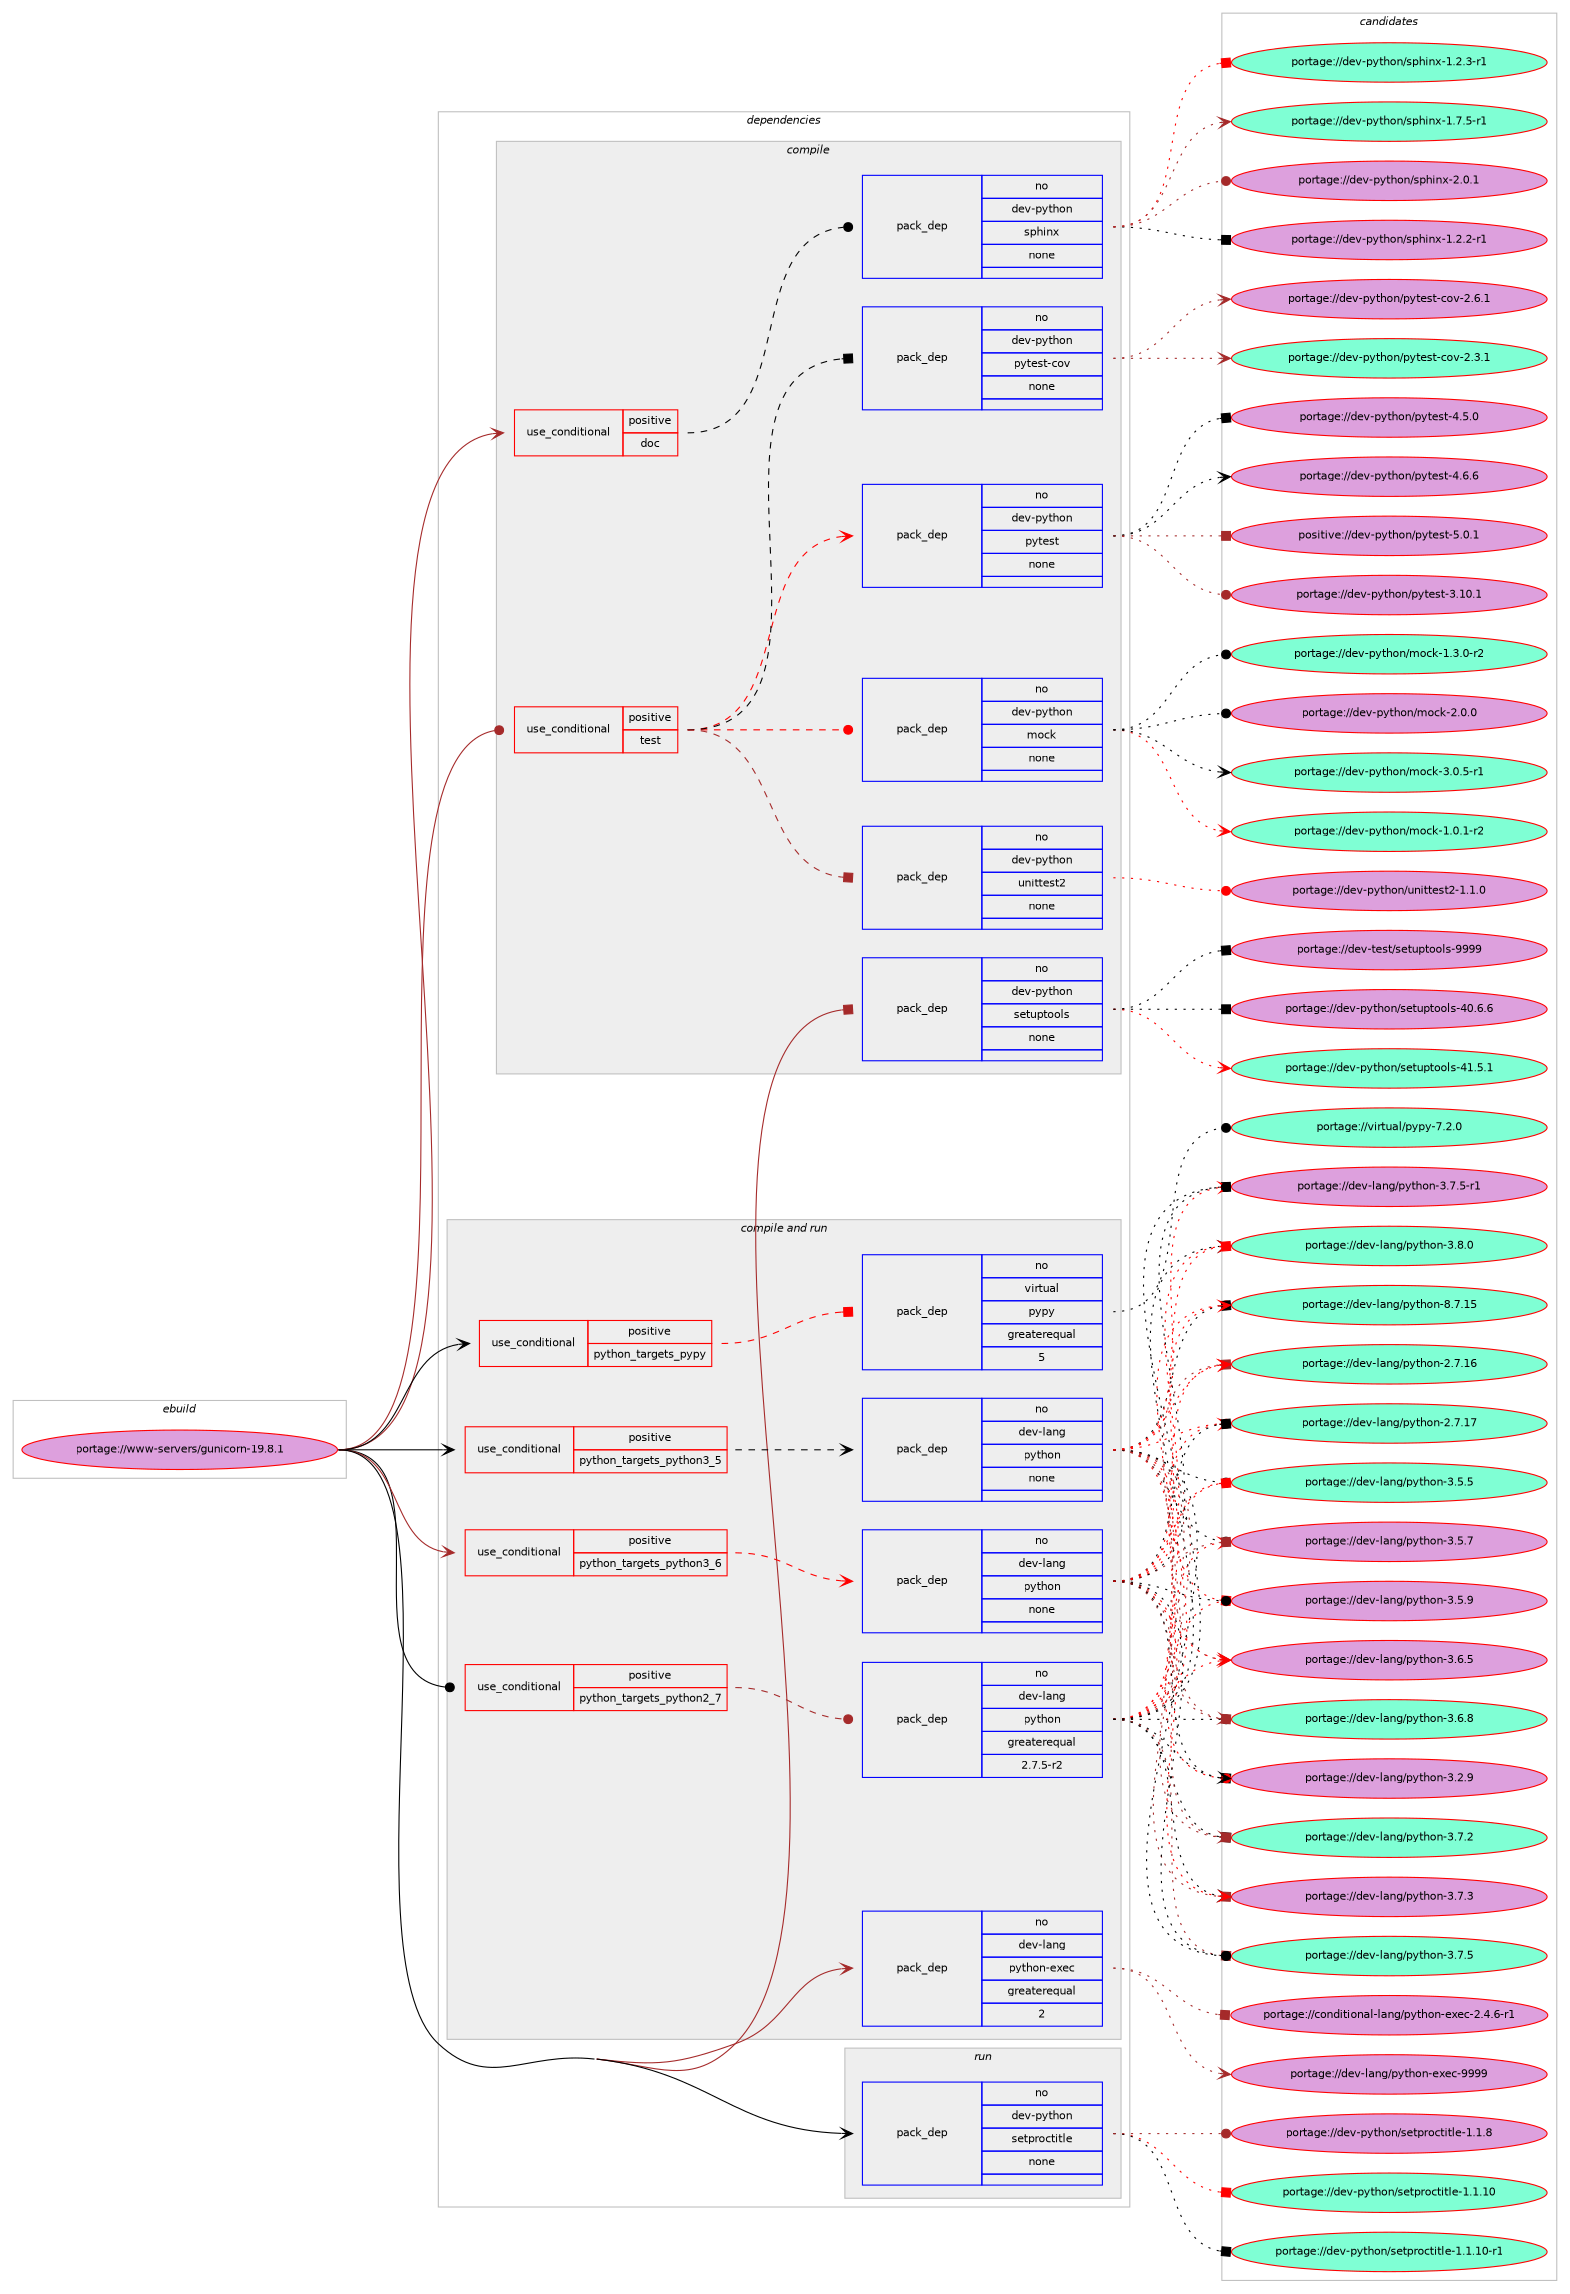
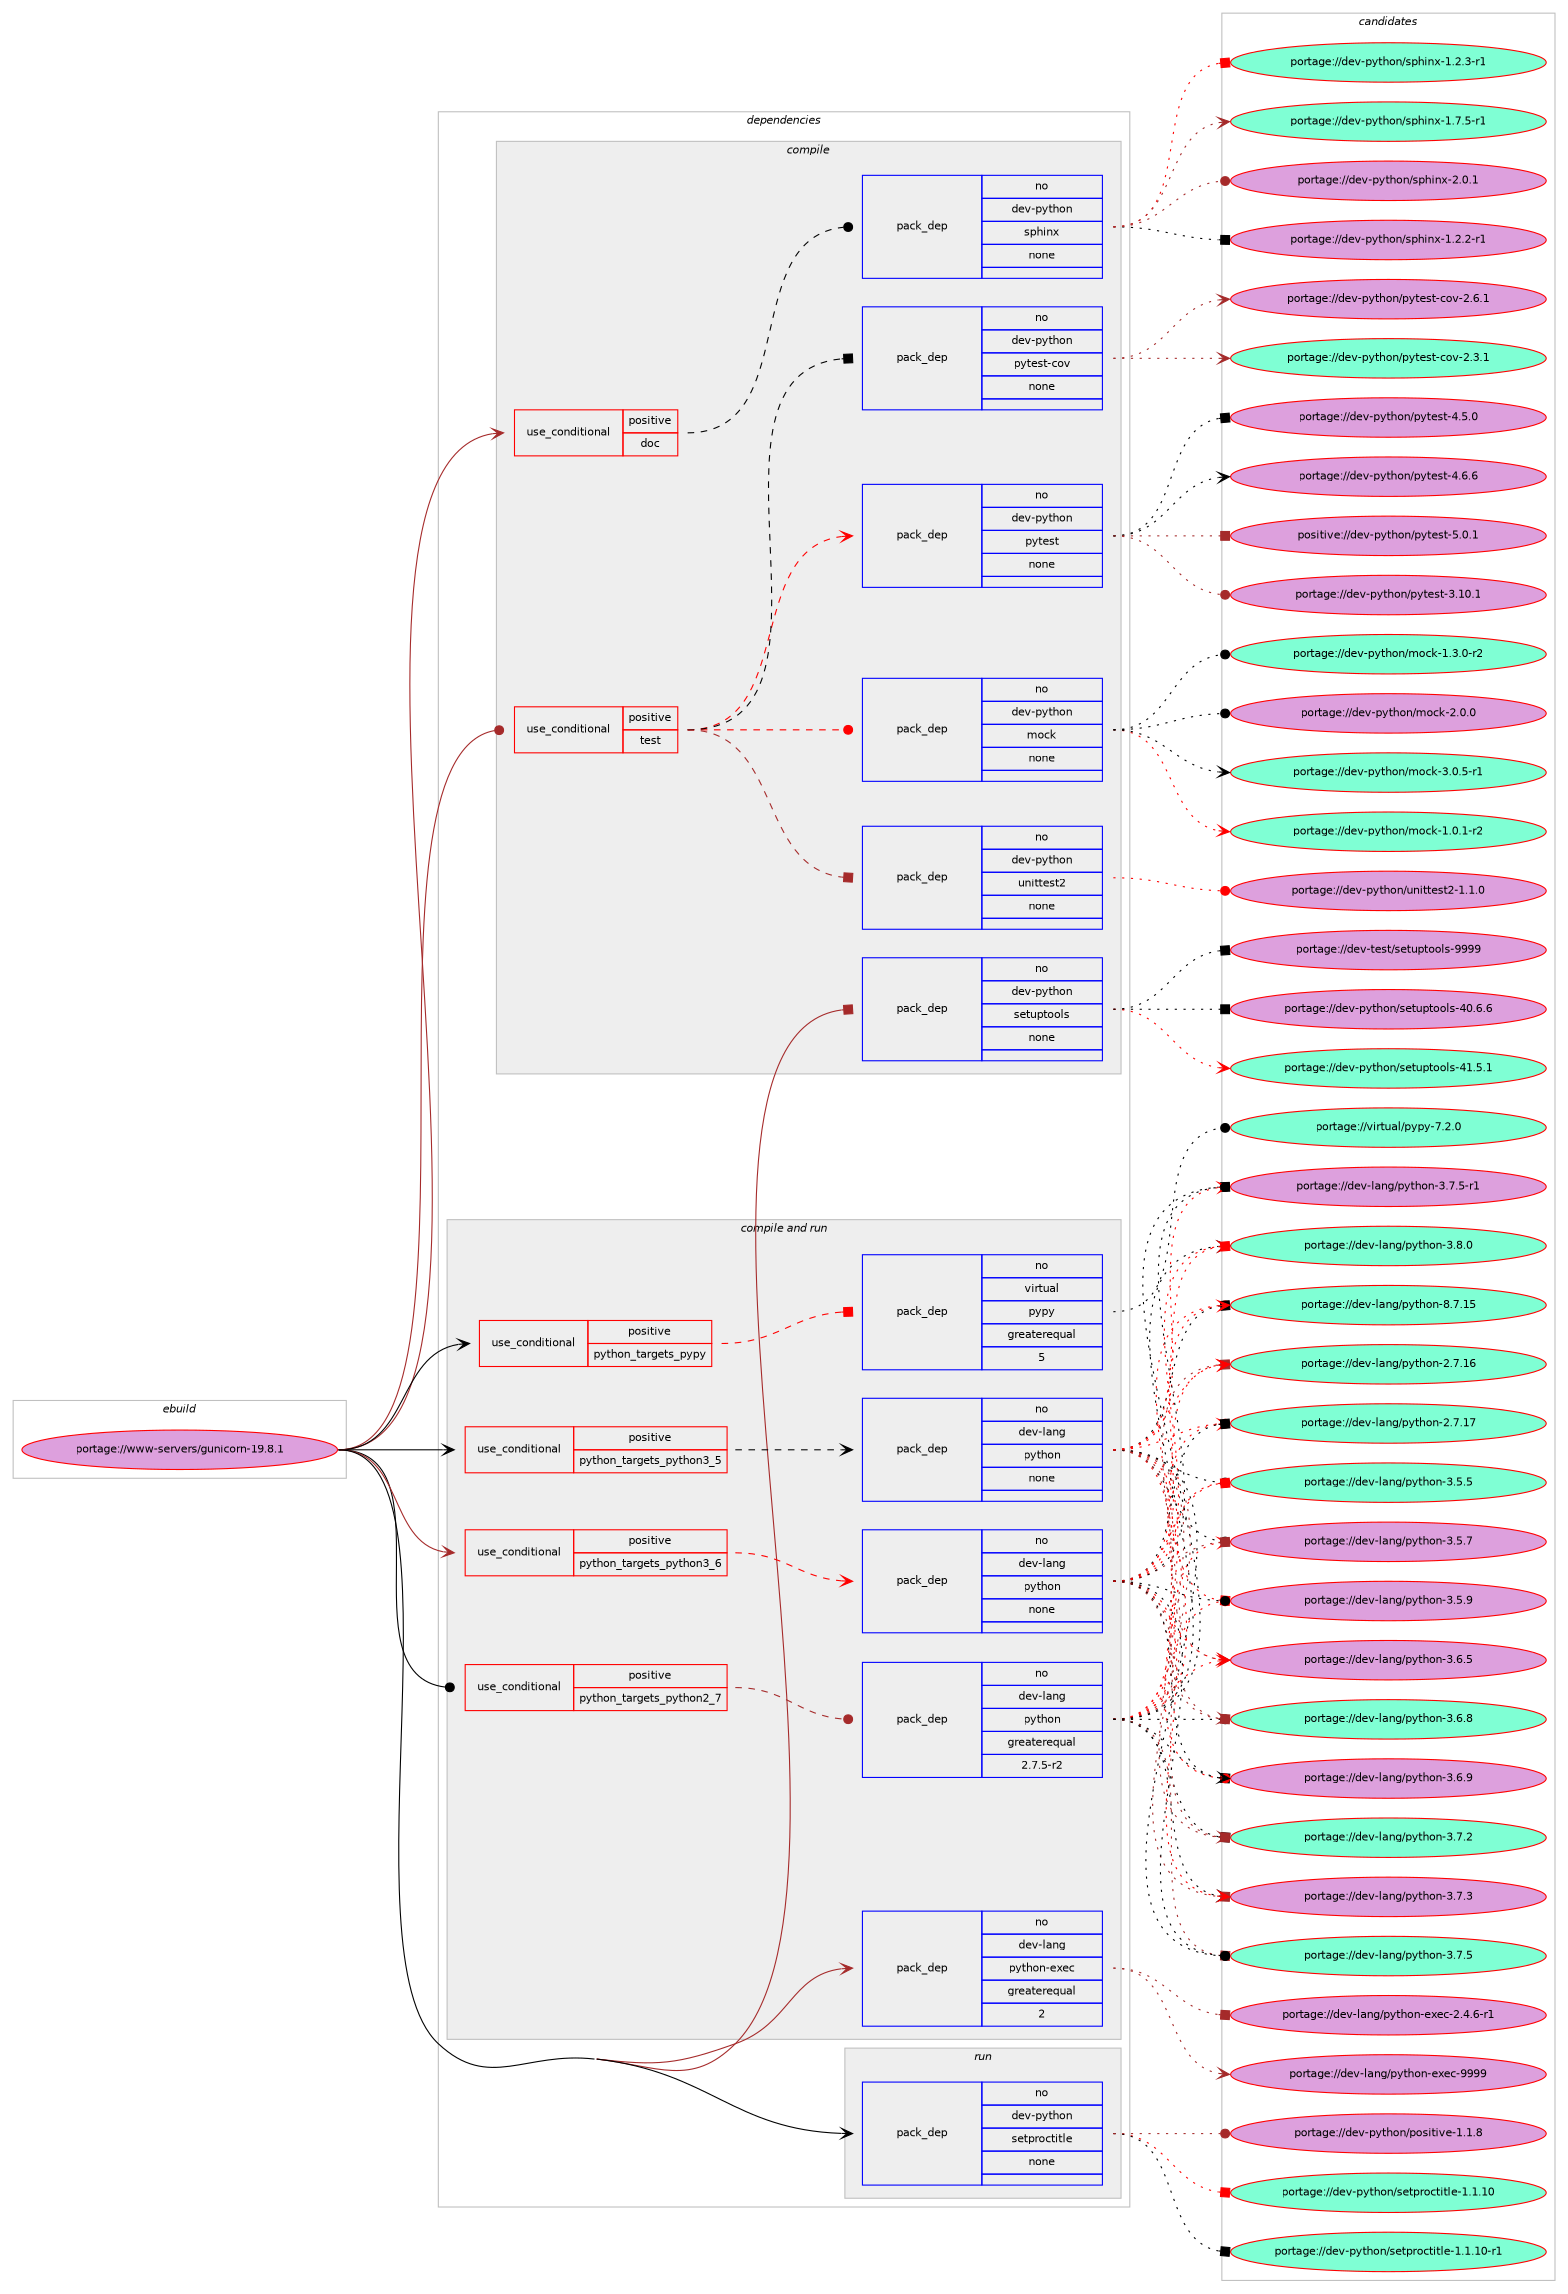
node "portage://dev-lang/python-3.2.9": label "portage://dev-lang/python-3.2.9" -> "portage://dev-lang/python-3.6.9"
node "portage://conditional-lang/python-exec-2.4.6-r1": label "portage://conditional-lang/python-exec-2.4.6-r1" -> "portage://dev-lang/python-exec-2.4.6-r1"
node "portage://dev-python/setproctitle-1.1.8": label "portage://dev-python/setproctitle-1.1.8" -> "portage://dev-python/positive-1.1.8"
